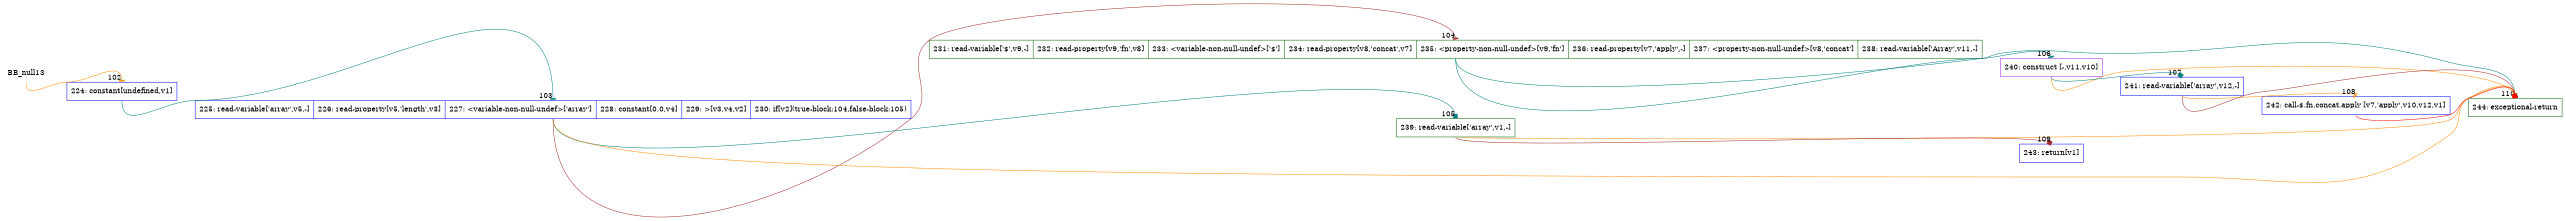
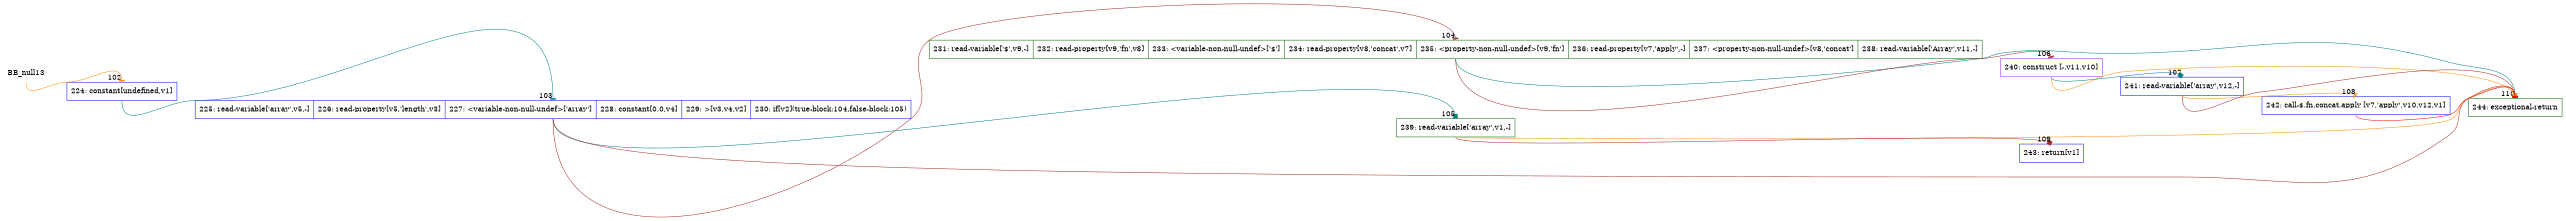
edge "231: read-variable['$',v9,-]" -> "240: construct [-,v11,v10]": color teal -> brown
edge "242: call-$.fn.concat.apply [v7,'apply',v10,v12,v1]" -> "244: exceptional-return": arrowhead box -> tee
edge "225: read-variable['array',v5,-]" -> "244: exceptional-return": color darkorange -> brown
